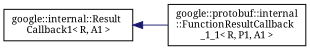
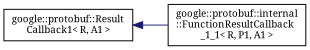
node "google::internal::Result Callback1< R, A1 >": label "google::internal::Result Callback1< R, A1 >" -> "google::protobuf::Result Callback1< R, A1 >"
